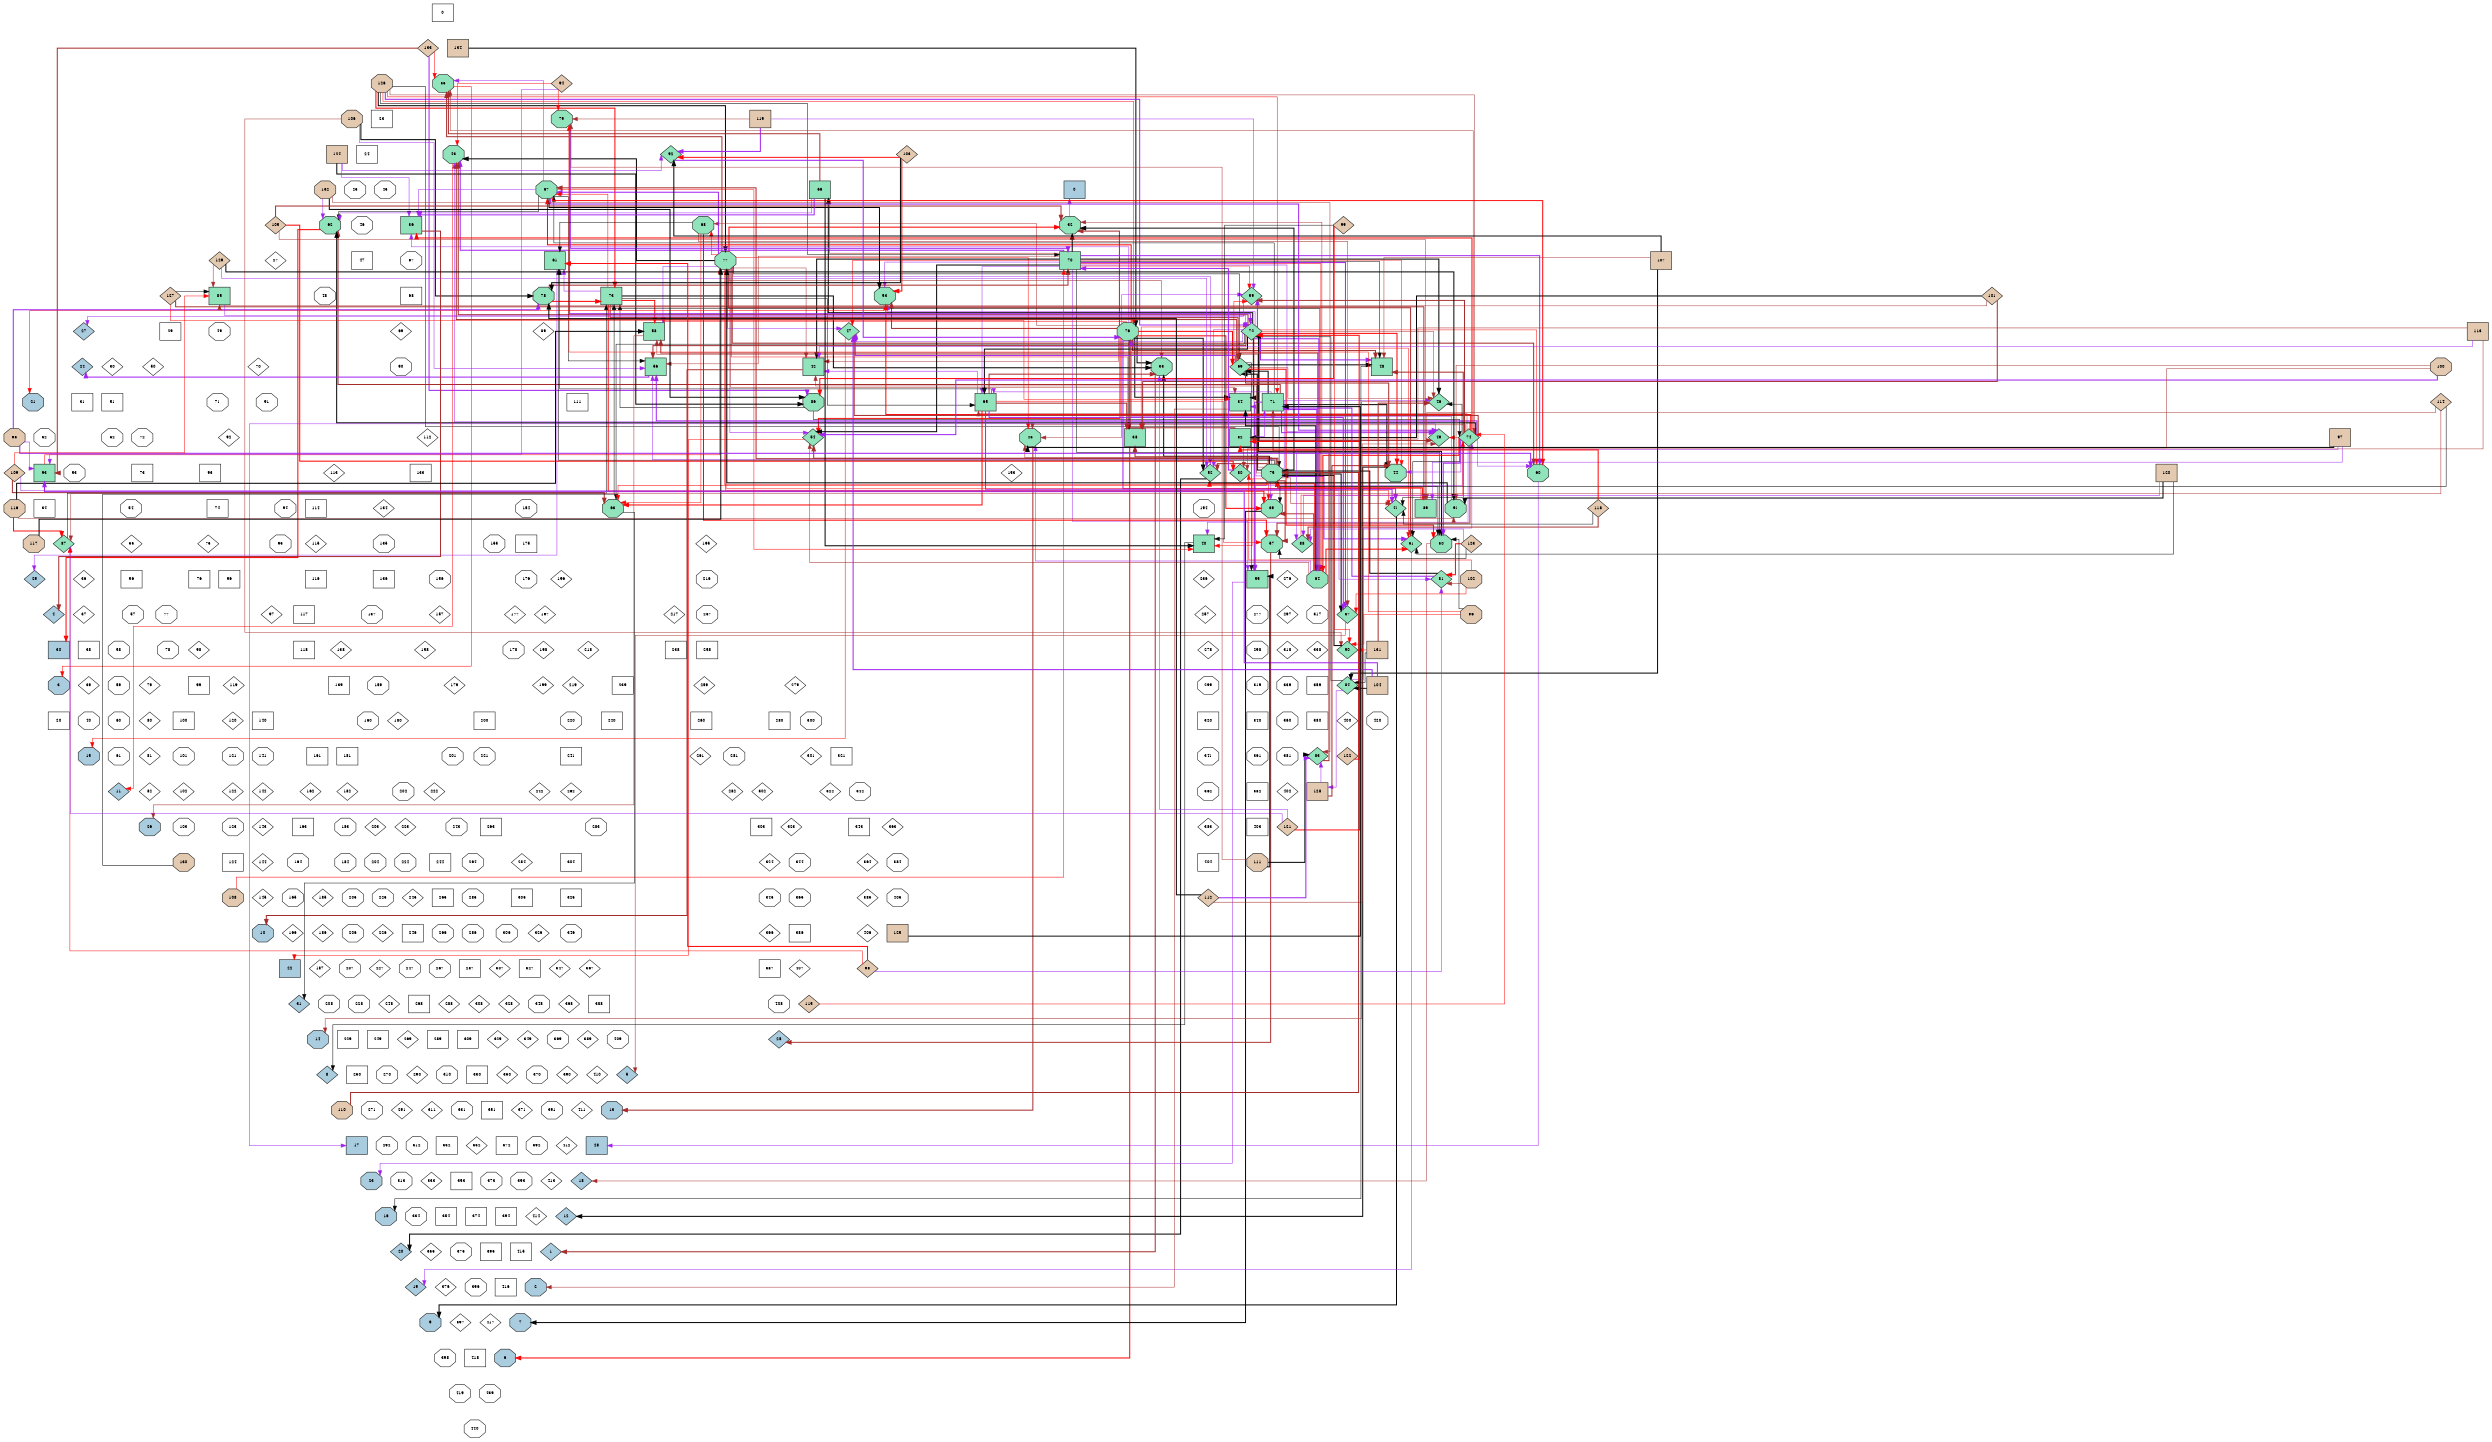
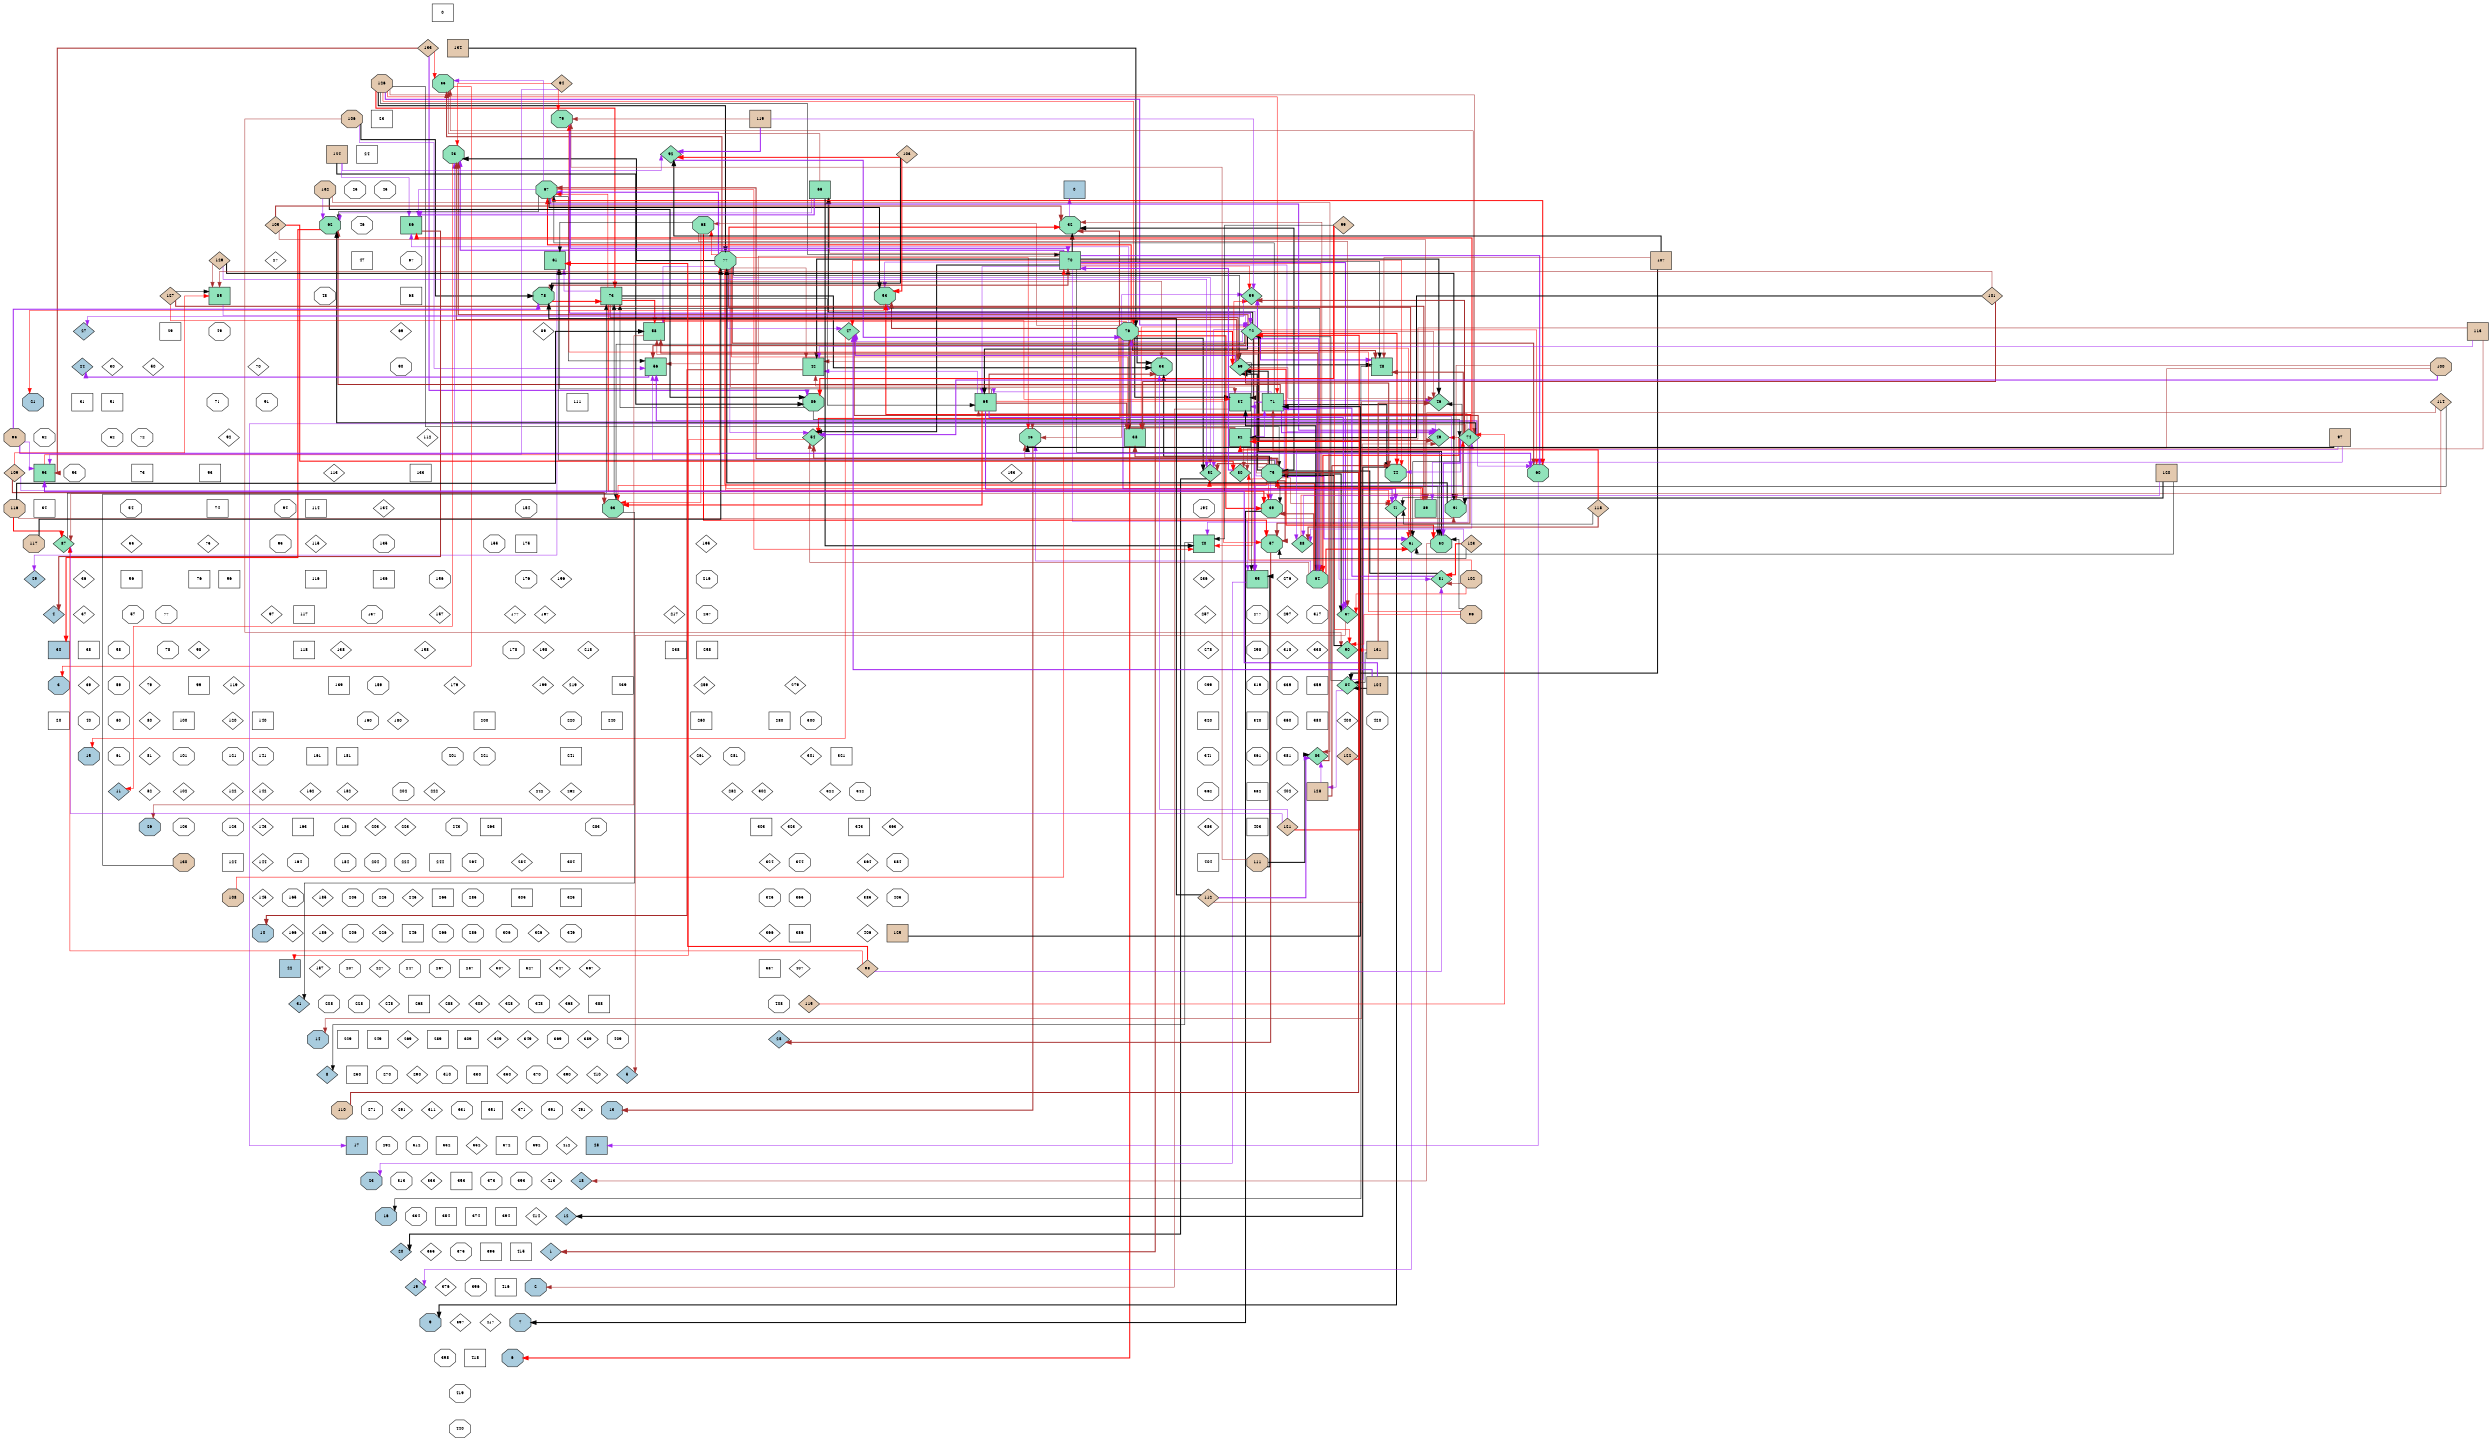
edge "66" -> "35": style bold -> solid
node "411": label "411" -> "491"
node "439": removed
